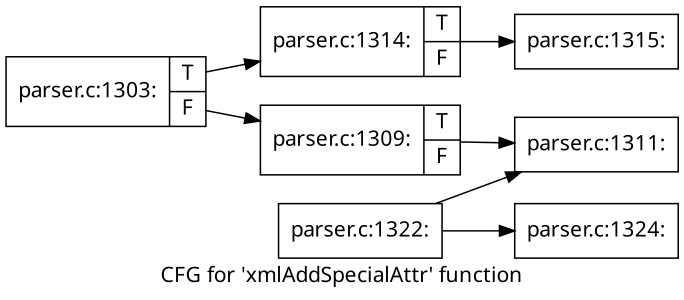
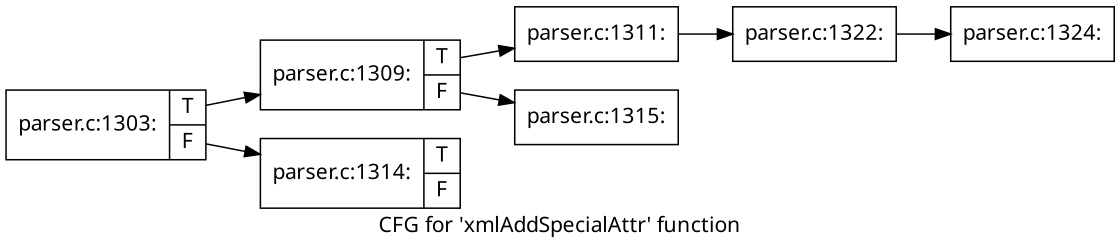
edge "parser.c:1314:" -> "parser.c:1315:": now "parser.c:1309:" -> "parser.c:1315:"
edge "parser.c:1322:" -> "parser.c:1311:": reversed
